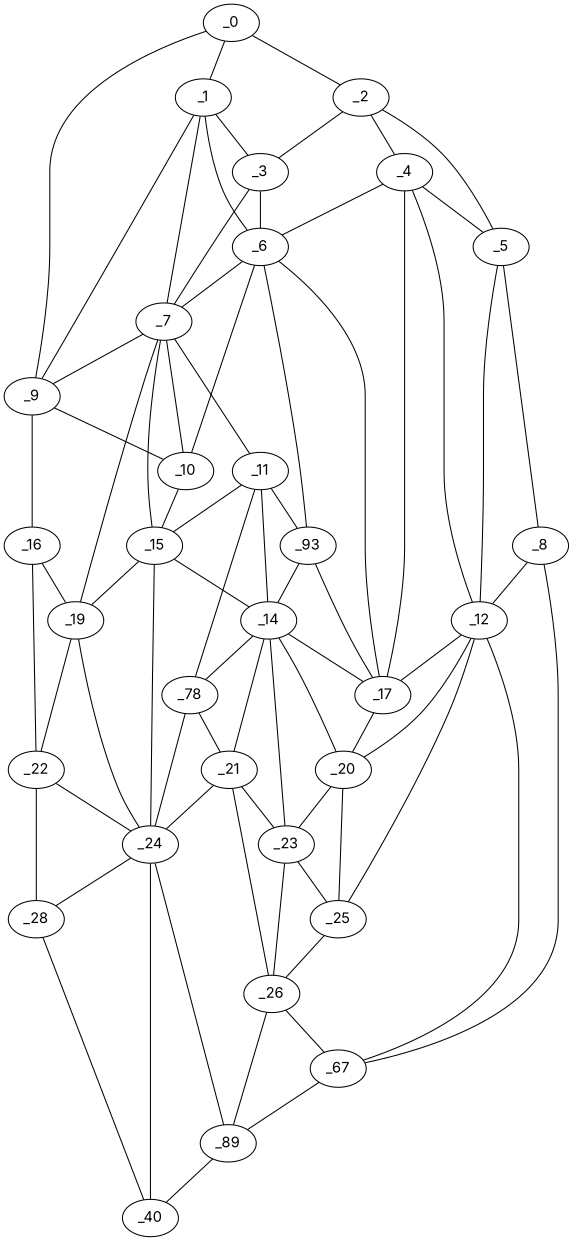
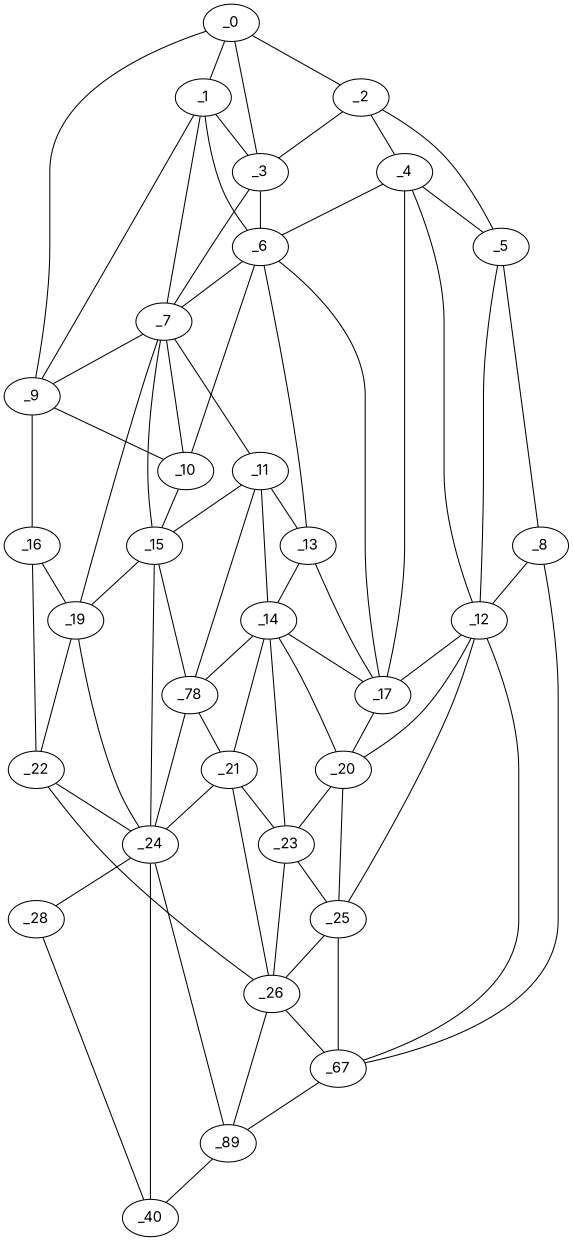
edge "_0" -- "_3": added
node "_93": label "_93" -> "_13"
edge "_15" -- "_14": now "_15" -- "_78"
edge "_22" -- "_28": now "_22" -- "_26"
edge "_25" -- "_67": added
